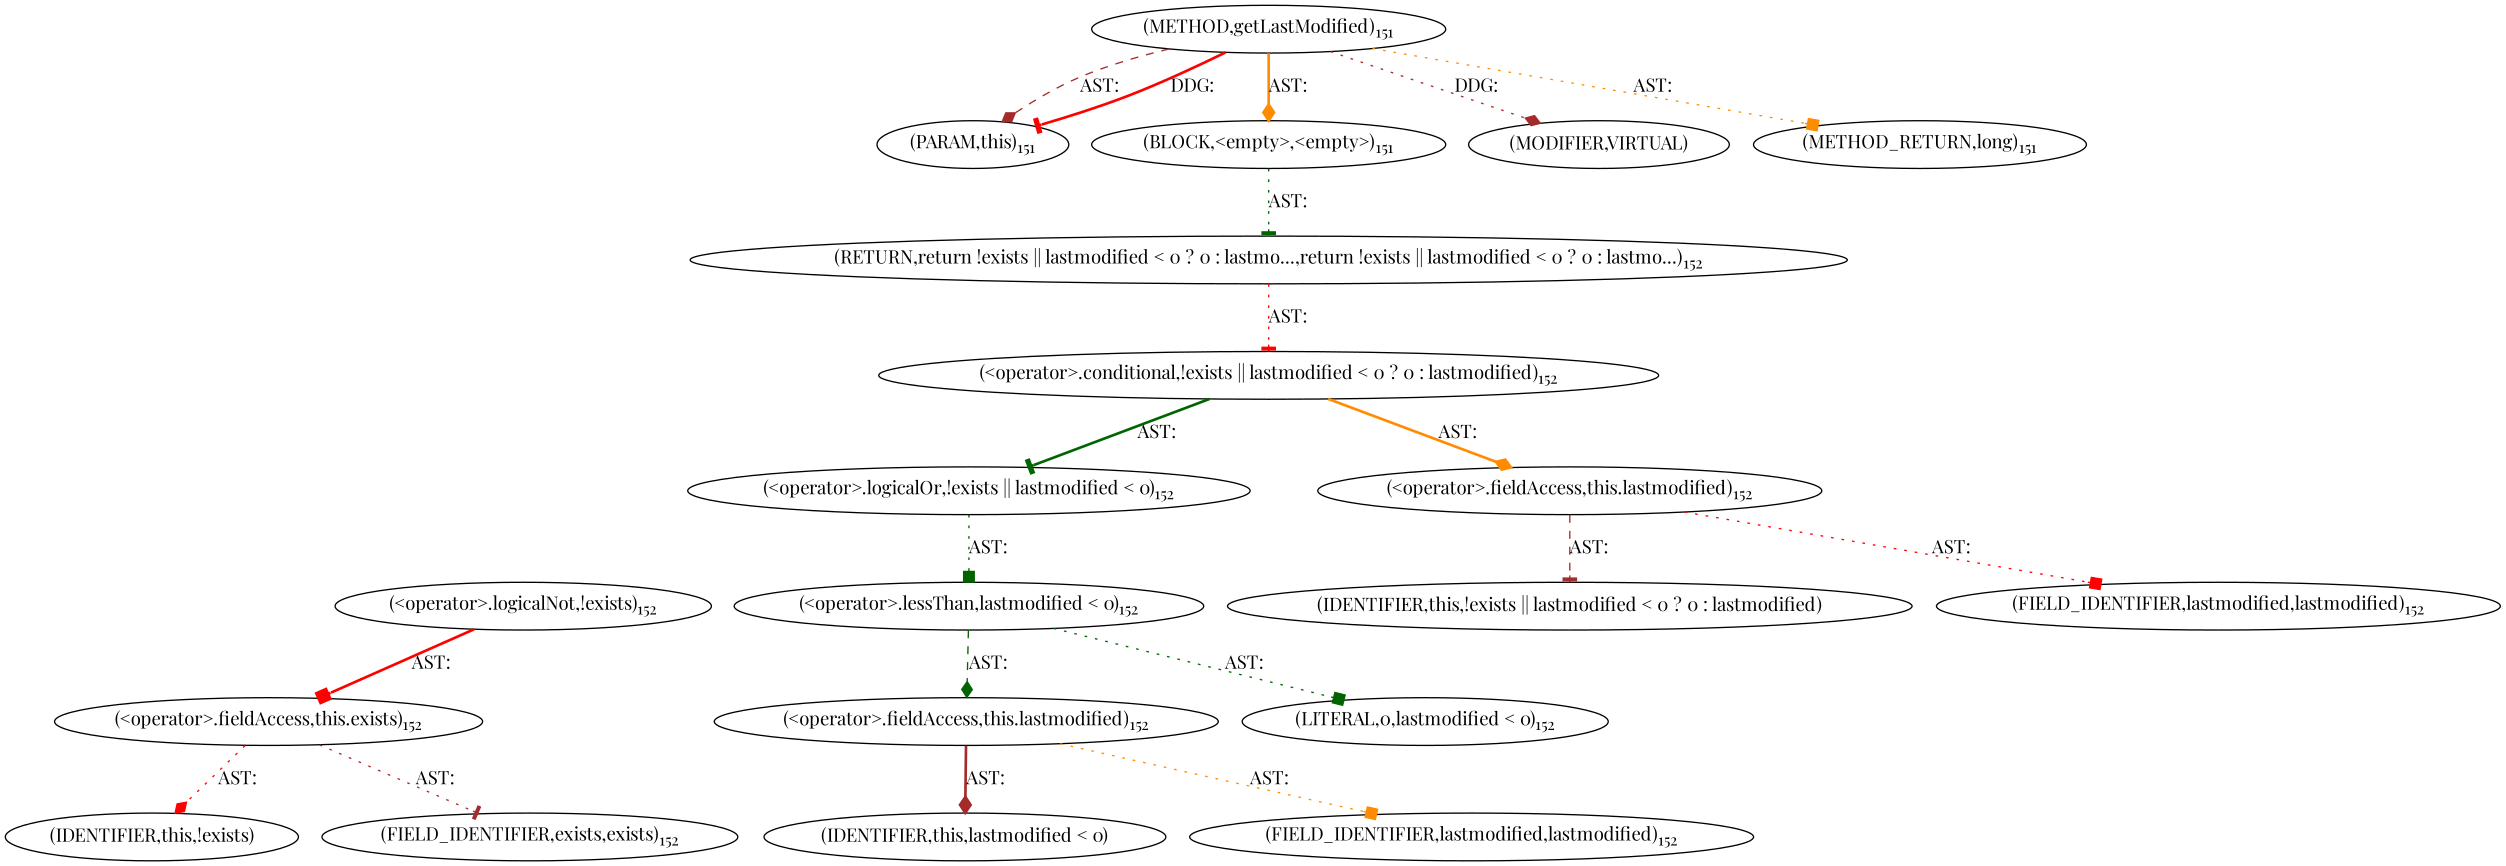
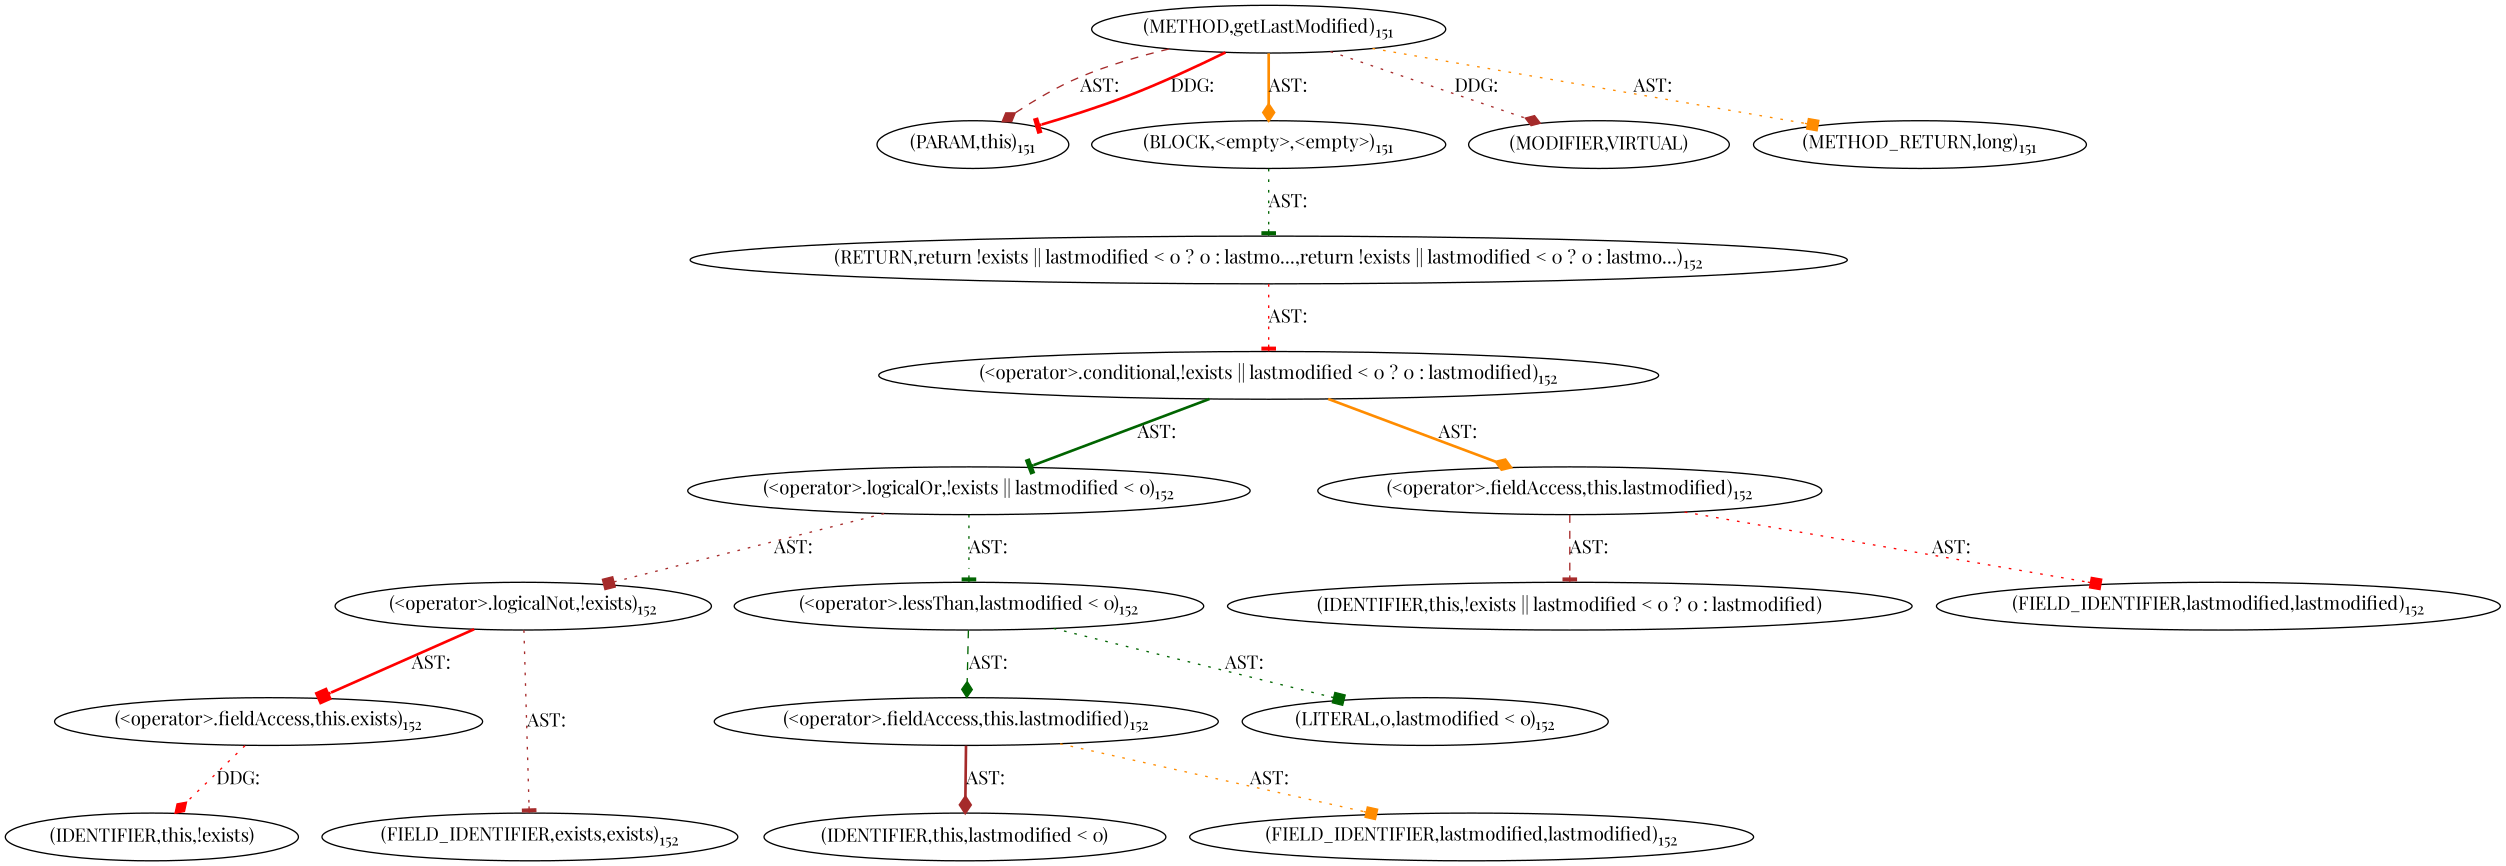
edge "(<operator>.logicalOr,!exists || lastmodified < 0)" -> "(<operator>.lessThan,lastmodified < 0)": arrowhead box -> tee
edge "(<operator>.logicalOr,!exists || lastmodified < 0)" -> "(<operator>.logicalNot,!exists)": added, label "AST:"
edge "(<operator>.fieldAccess,this.exists)" -> "(FIELD_IDENTIFIER,exists,exists)": now "(<operator>.logicalNot,!exists)" -> "(FIELD_IDENTIFIER,exists,exists)"
edge "(<operator>.fieldAccess,this.exists)" -> "(IDENTIFIER,this,!exists)": label "AST: " -> "DDG: "
